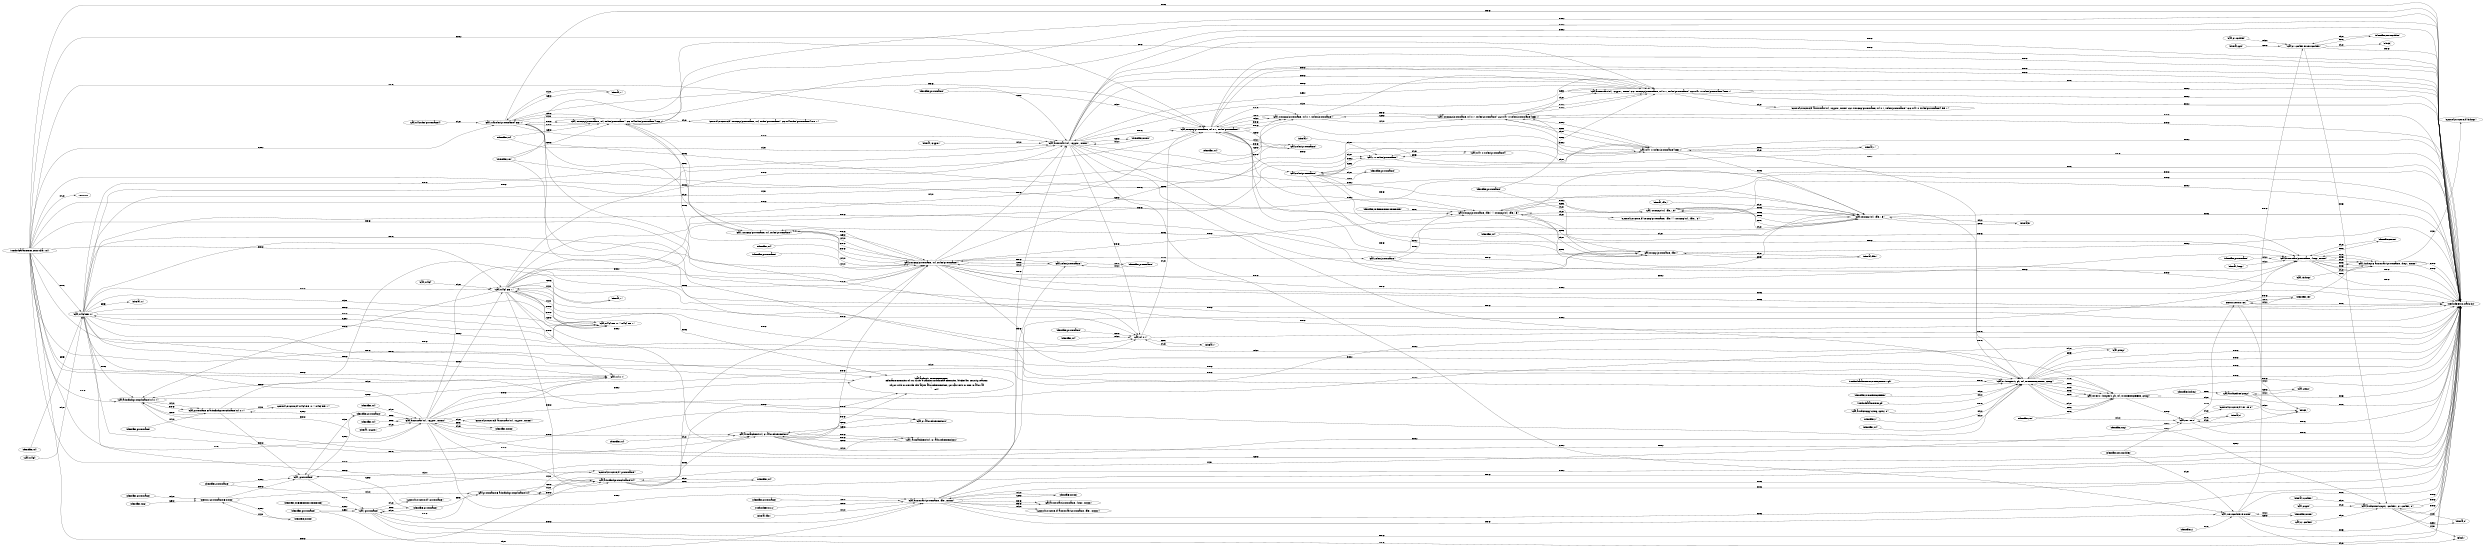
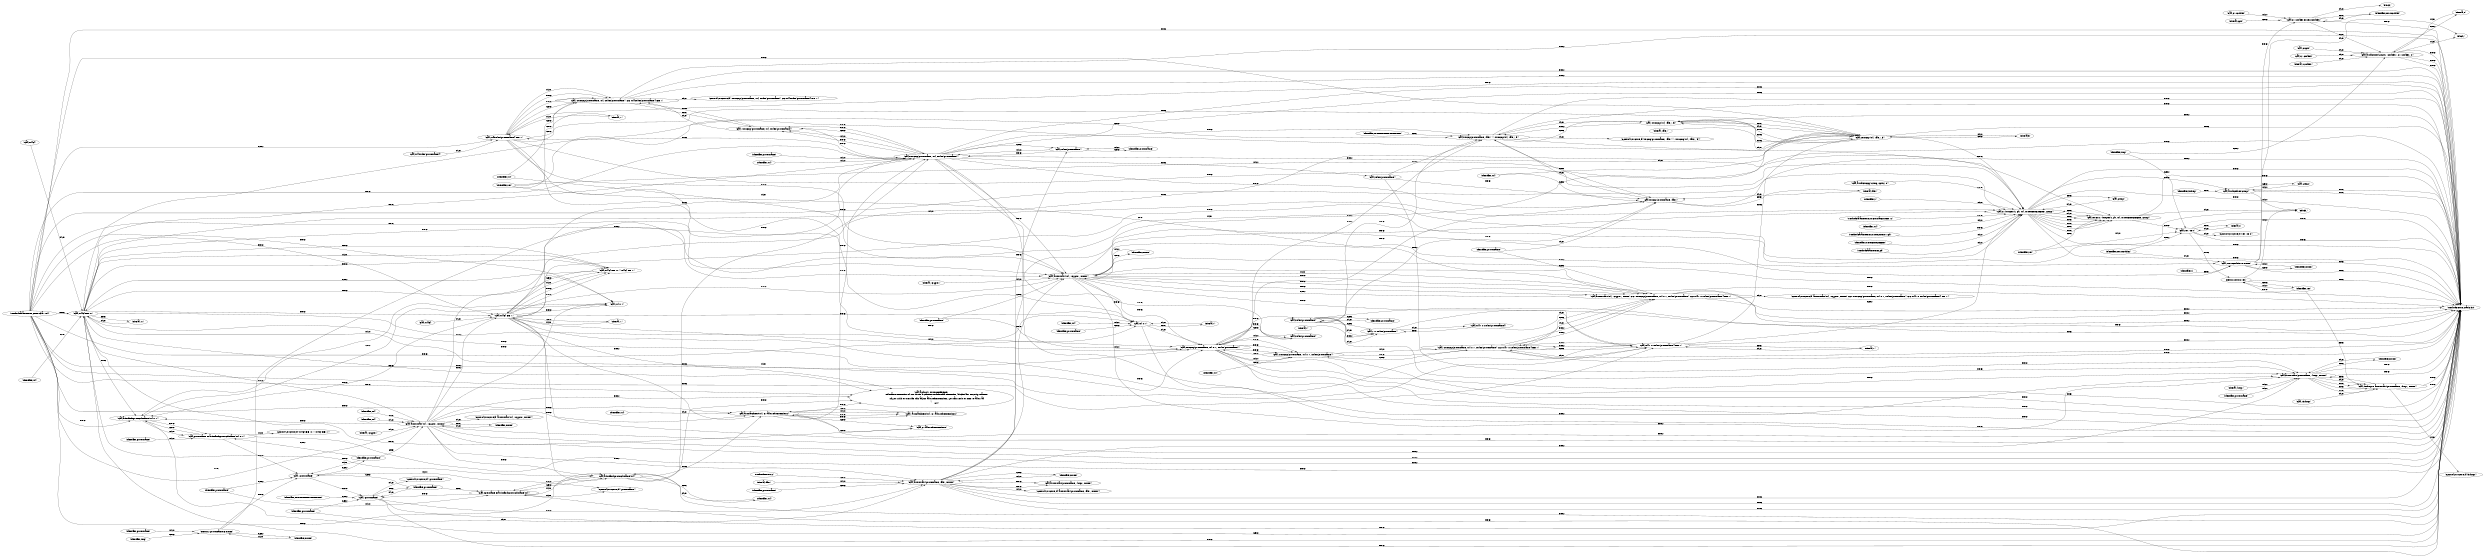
edge "(Call,s->io_open(s, pb, url, AVIO_FLAG_READ, &tmp))" -> "(Call,av_dict_free(&tmp))": added, label "DDG:"
node "1000100": removed
node "(MethodParameterIn,AVFormatContext *s)": added
edge "(Literal,'+')" -> "(Call,url[6] == '+')": added, label "AST:"
node "(Call,proto_name = avio_find_protocol_name(url))": label "(Call,proto_name = avio_find_protocol_name(url))" -> "(Call,opts_name = avio_find_protocol_name(url))"
